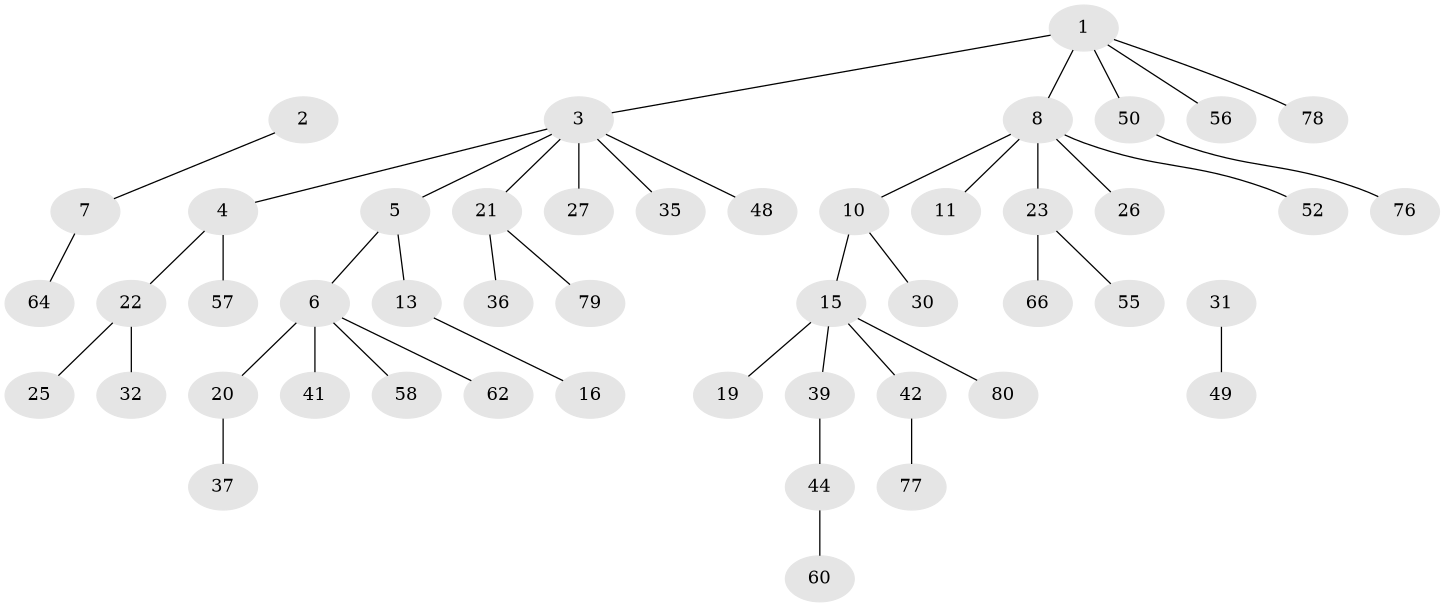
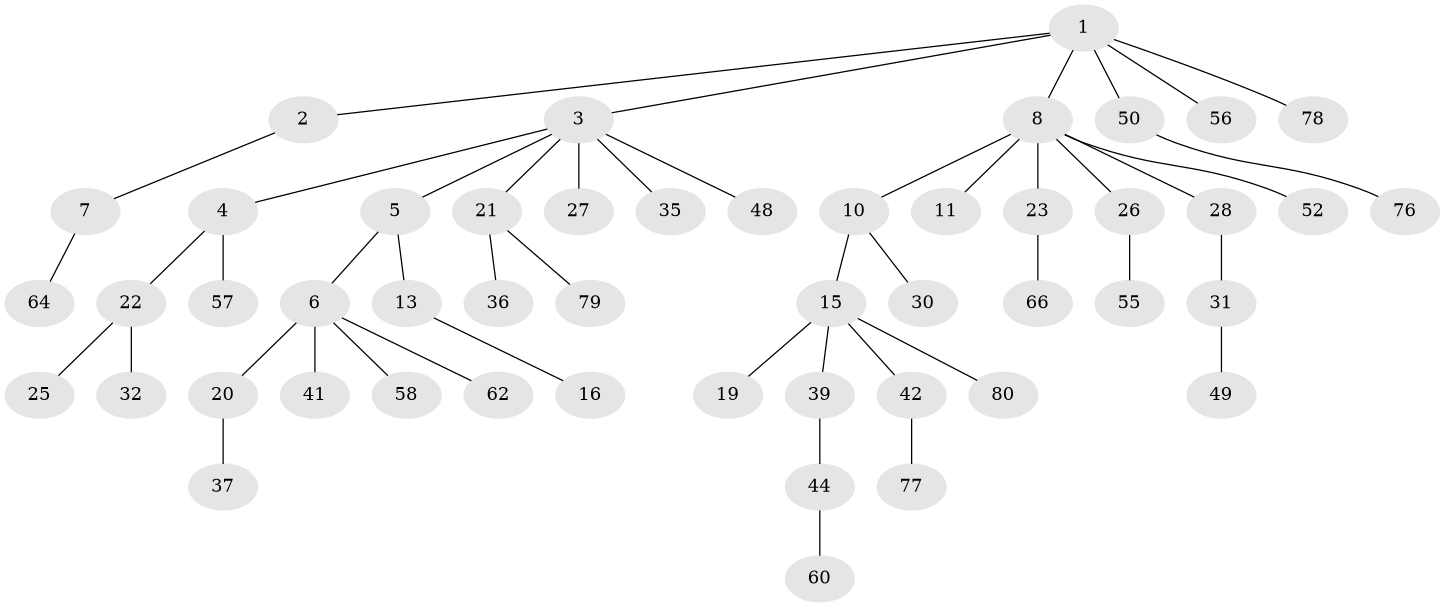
edge "1" -- "2": added
node "28": added
edge "23" -- "55": now "26" -- "55"
